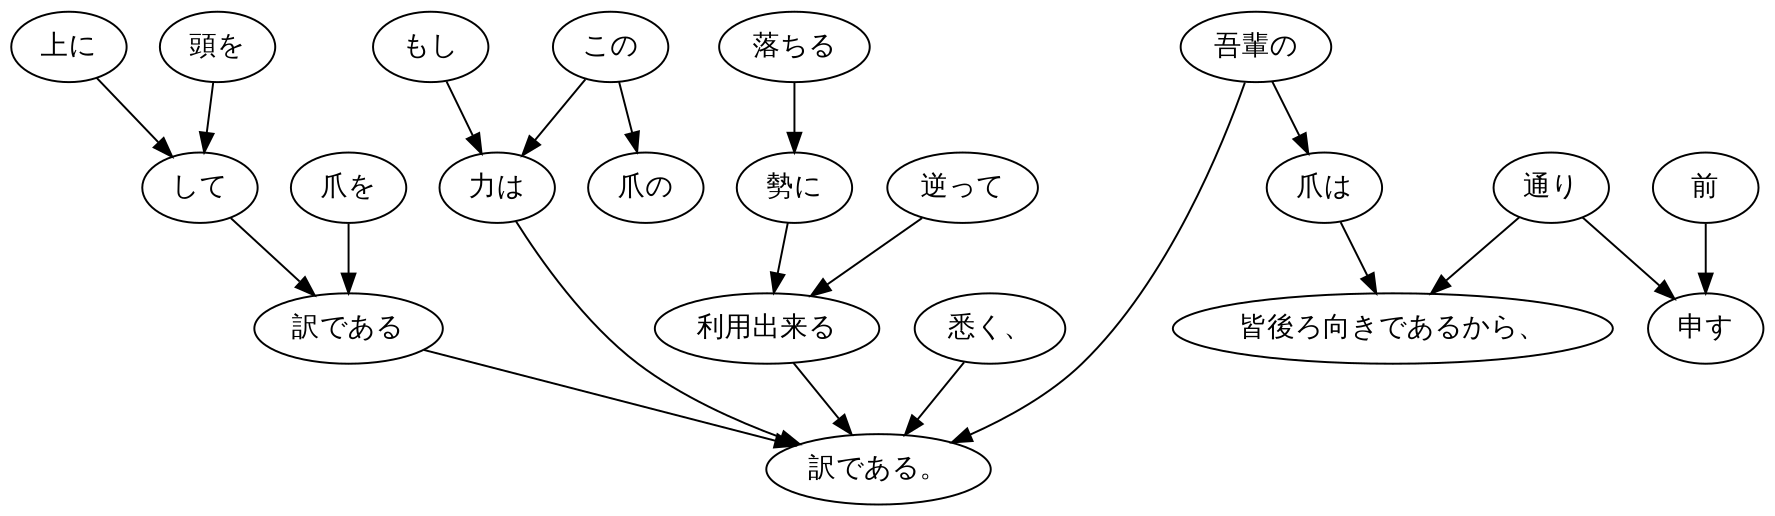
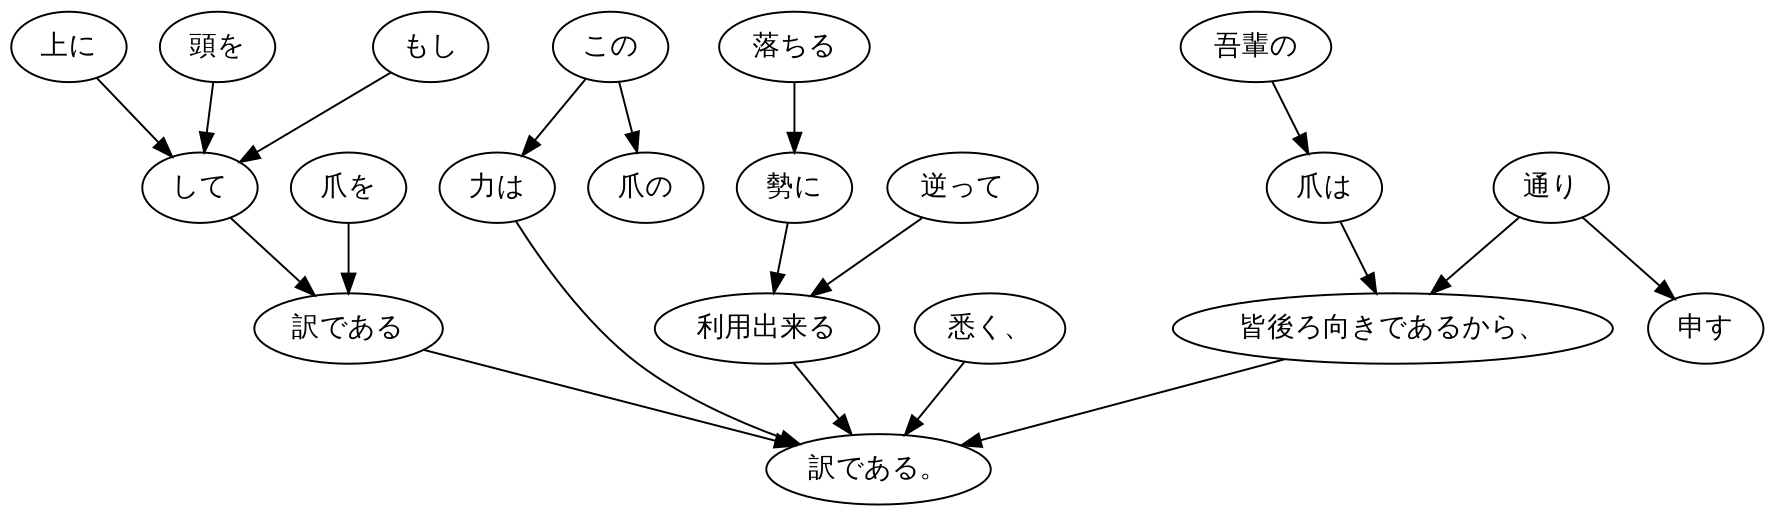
edge "もし" -> "力は": now "もし" -> "して"
node "前": removed
edge "吾輩の" -> "訳である。": now "皆後ろ向きであるから、" -> "訳である。"
